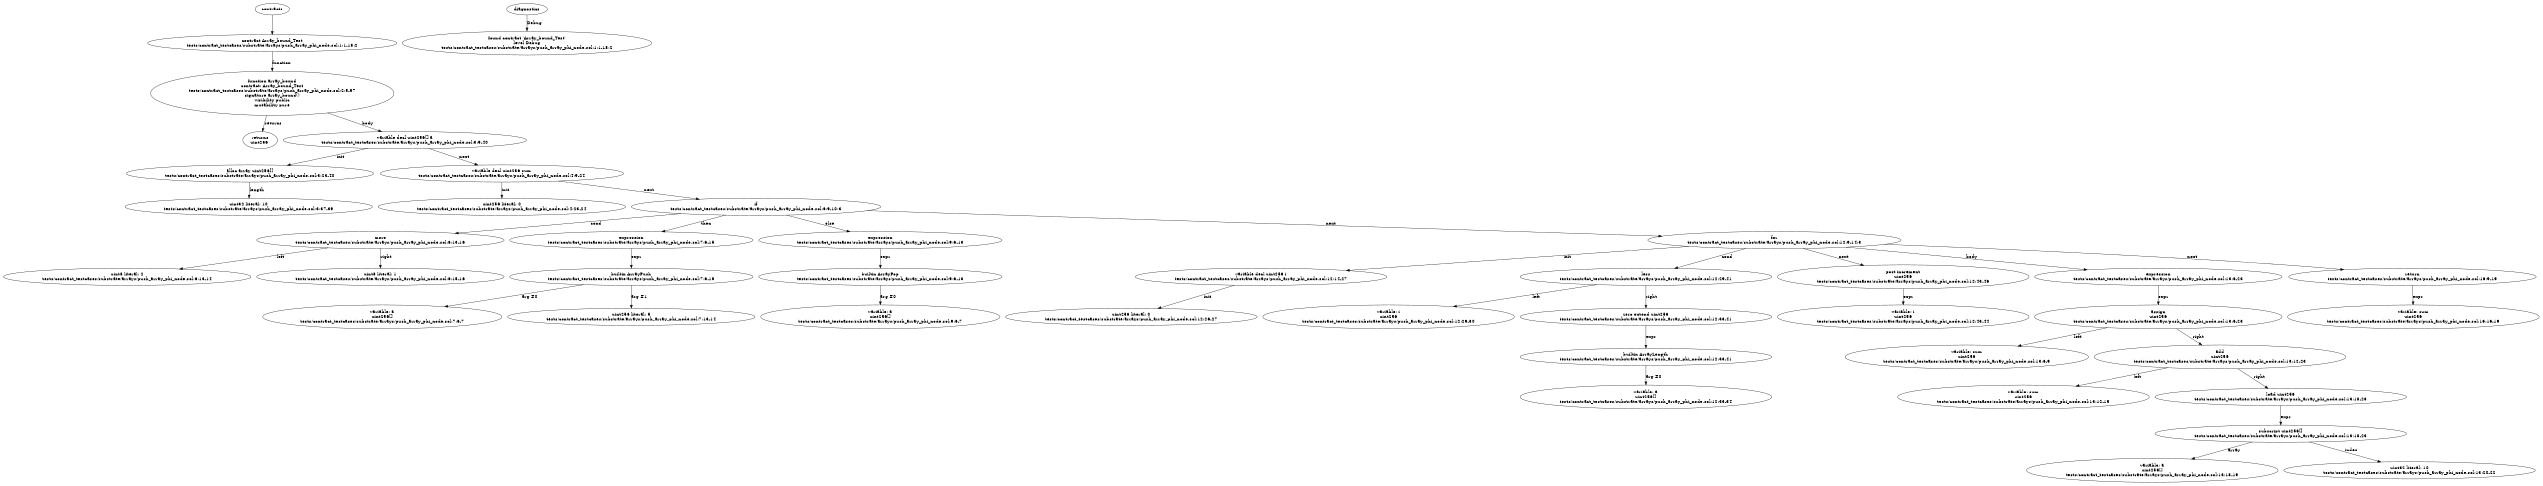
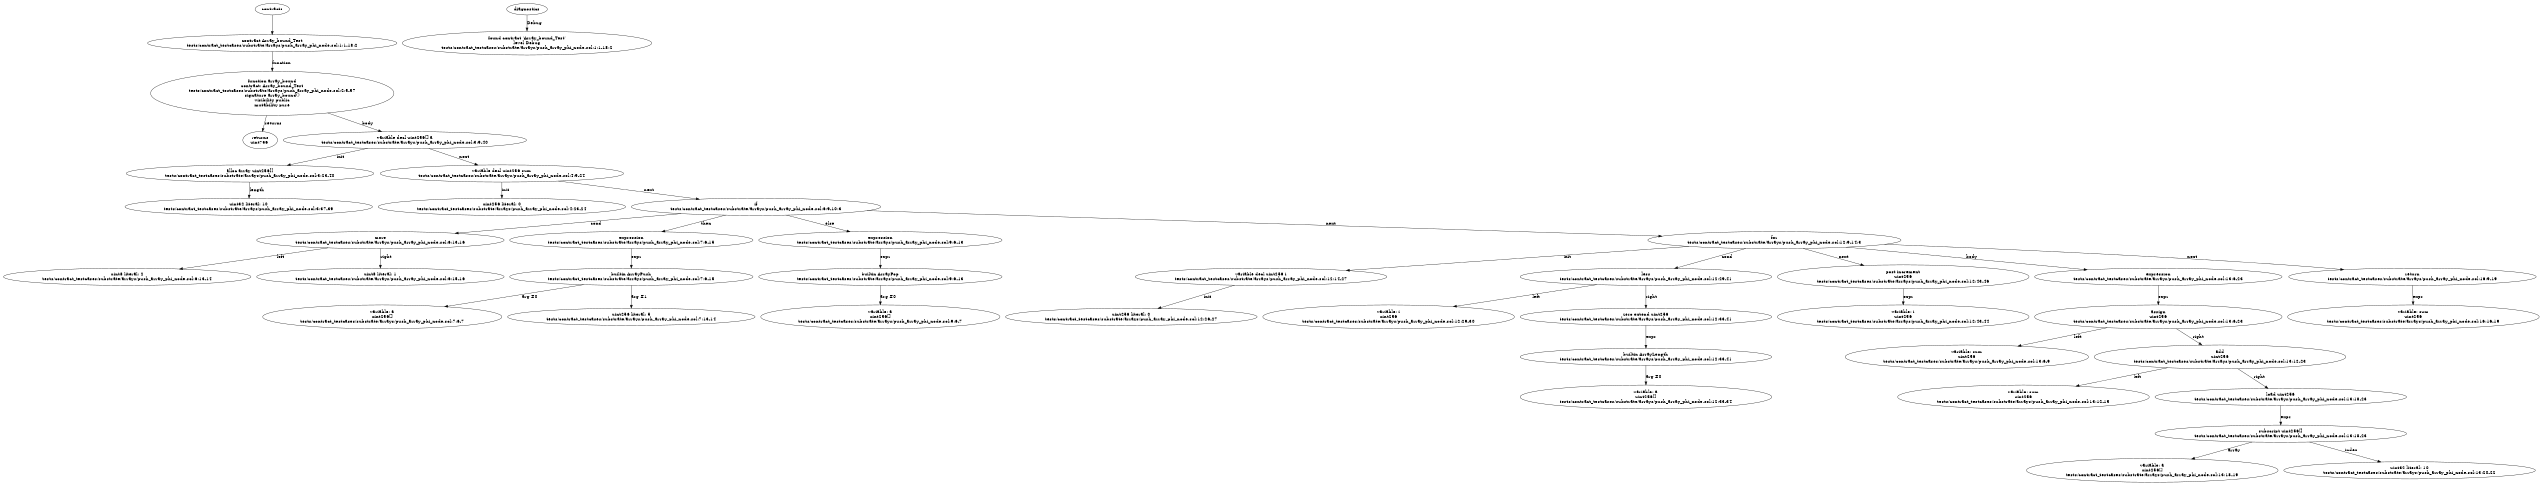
node "returns uint256": label "returns uint256" -> "returns uint756"
